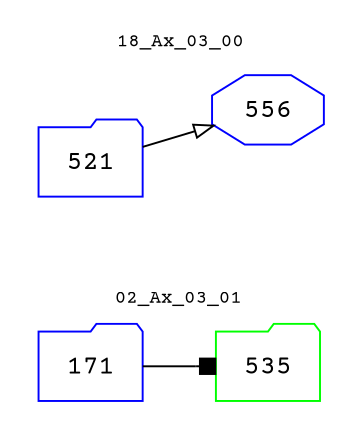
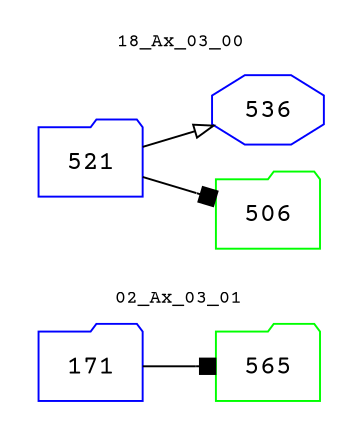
node "556": label "556" -> "536"
node "506": added
node "535": label "535" -> "565"
